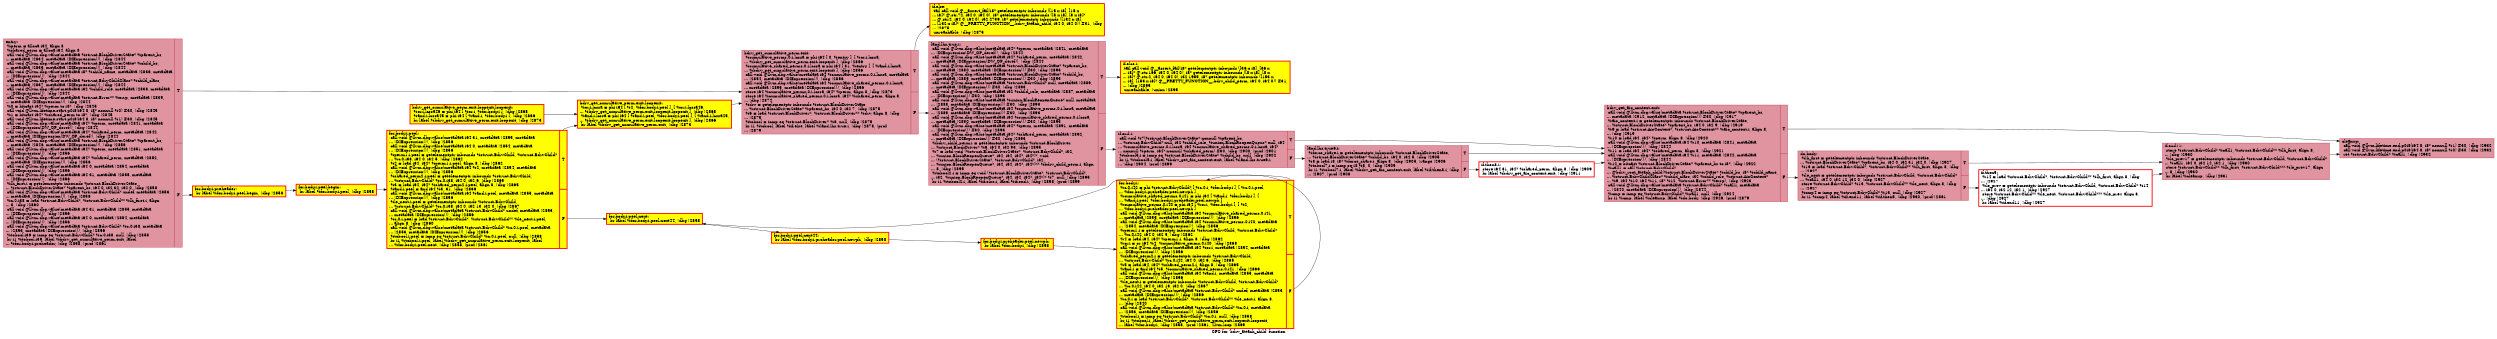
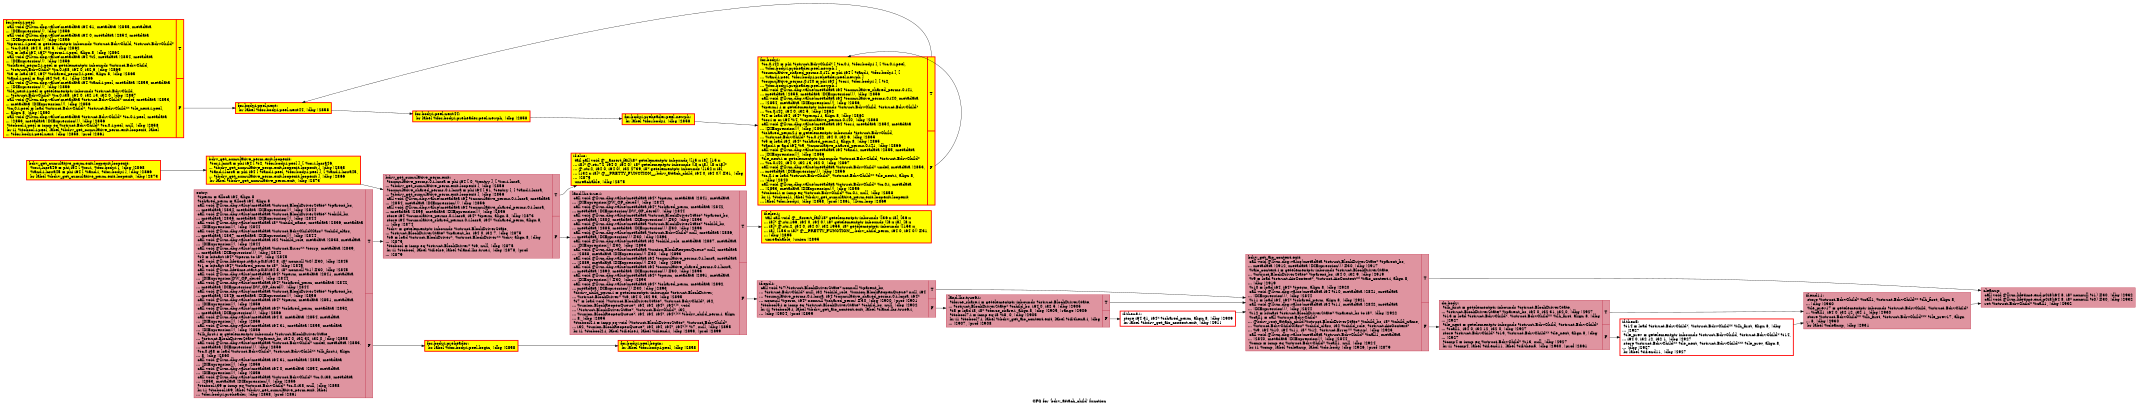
edge "for.body.i.peel:" -> "bdrv_get_cumulative_perm.exit.loopexit:": removed
edge "for.body.i.peel.begin:" -> "for.body.i.peel:": removed
